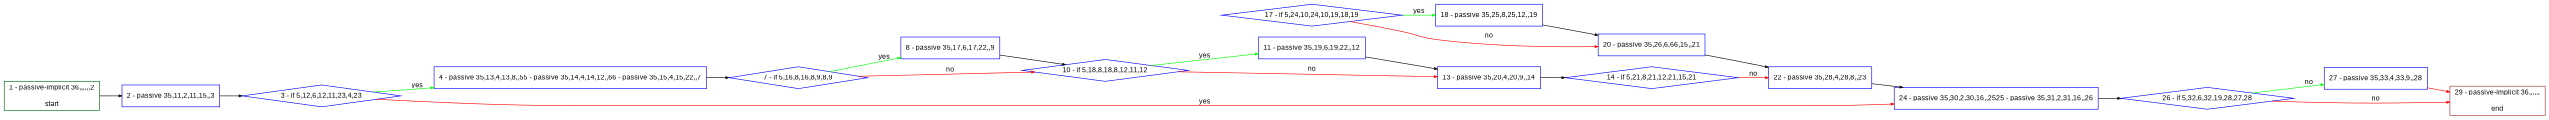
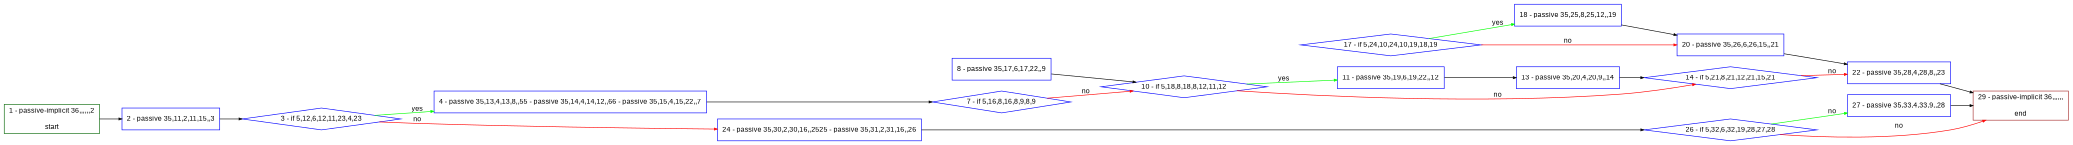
node "20 - passive 35,26,6,66,15,,21": label "20 - passive 35,26,6,66,15,,21" -> "20 - passive 35,26,6,26,15,,21"
edge "7 - if 5,16,8,16,8,9,8,9" -> "8 - passive 35,17,6,17,22,,9": removed, label "yes"
edge "10 - if 5,18,8,18,8,12,11,12" -> "13 - passive 35,20,4,20,9,,14": now "10 - if 5,18,8,18,8,12,11,12" -> "14 - if 5,21,8,21,12,21,15,21"
edge "22 - passive 35,28,4,28,8,,23" -> "24 - passive 35,30,2,30,16,,2525 - passive 35,31,2,31,16,,26": now "22 - passive 35,28,4,28,8,,23" -> "29 - passive-implicit 36,,,,,, end"
edge "27 - passive 35,33,4,33,9,,28" -> "29 - passive-implicit 36,,,,,, end": color #ff0000 -> #000000
edge "3 - if 5,12,6,12,11,23,4,23" -> "24 - passive 35,30,2,30,16,,2525 - passive 35,31,2,31,16,,26": label "yes" -> "no"
